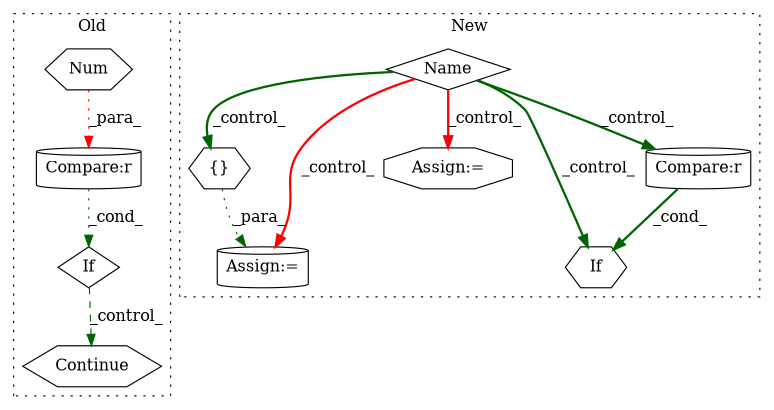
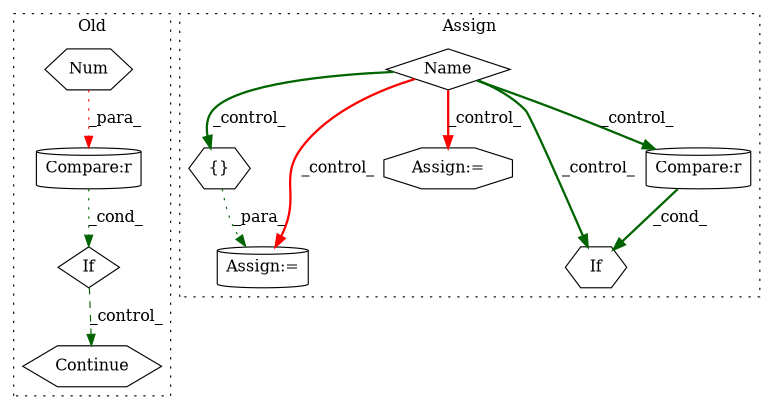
cluster "New": label "New" -> "Assign"
